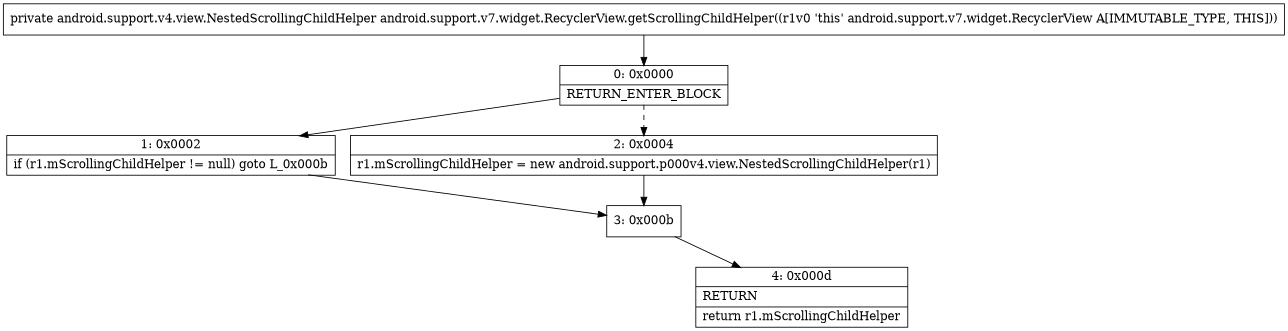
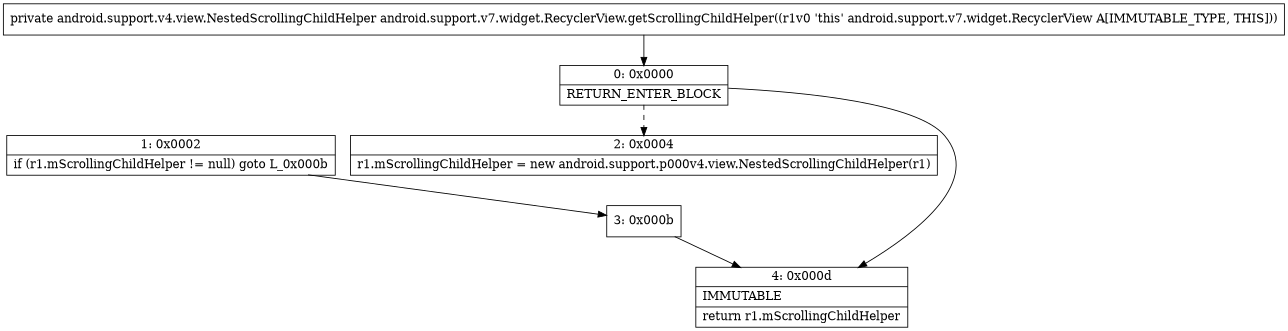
edge "0: 0x0000" -> "1: 0x0002": now "0: 0x0000" -> "4: 0x000d"
edge "2: 0x0004" -> "3: 0x000b": removed
node "4: 0x000d": text "RETURN" -> "IMMUTABLE"
